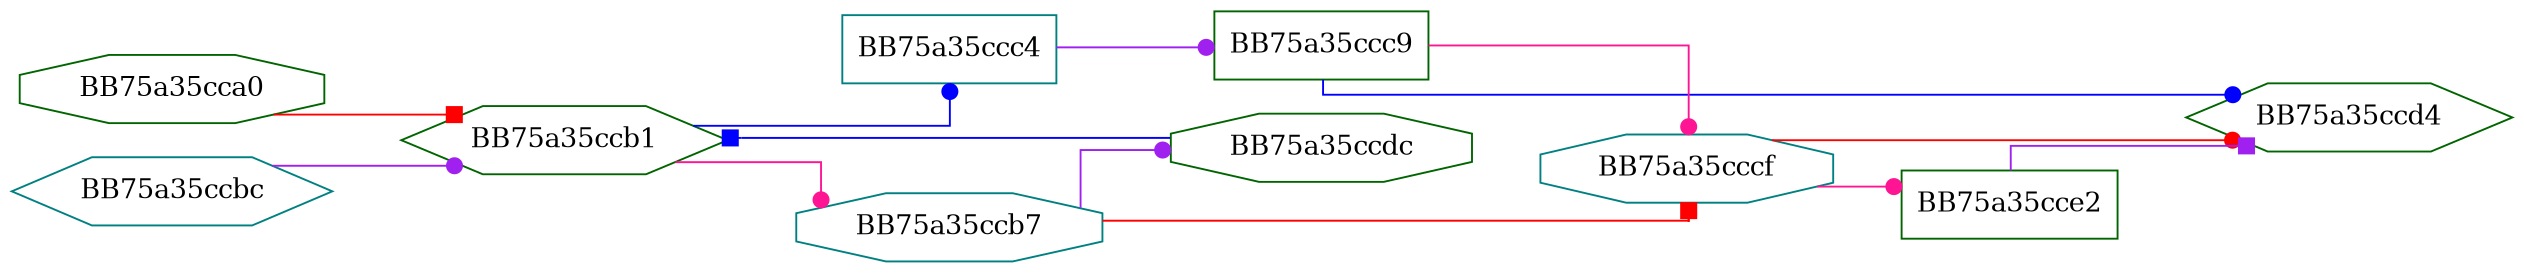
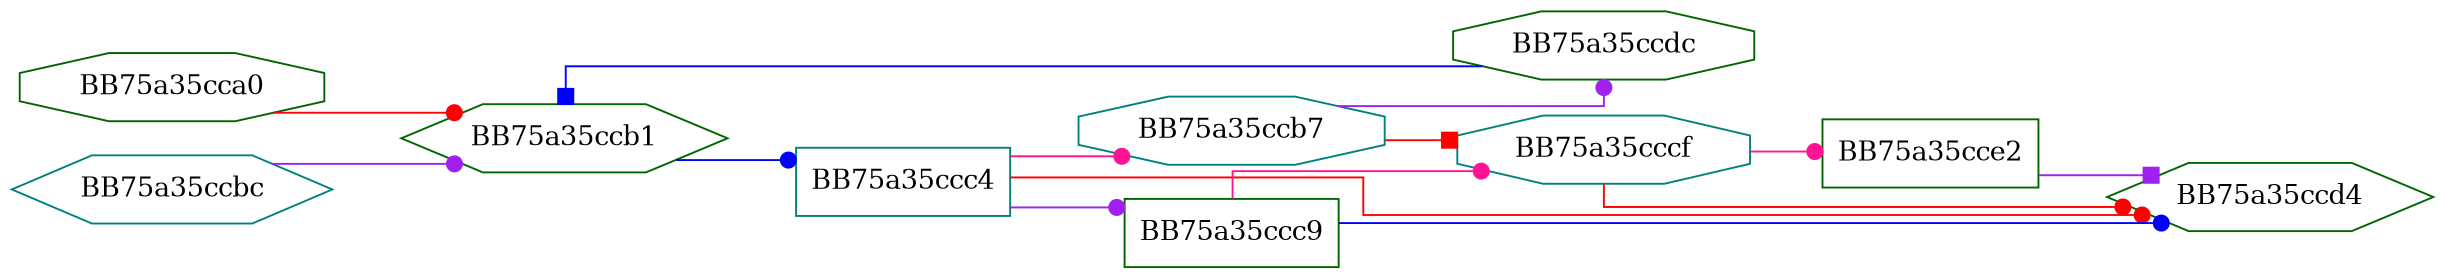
edge "BB75a35cca0" -> "BB75a35ccb1": arrowhead box -> dot
edge "BB75a35ccb1" -> "BB75a35ccb7": now "BB75a35ccc4" -> "BB75a35ccb7"
edge "BB75a35ccc4" -> "BB75a35ccd4": added
